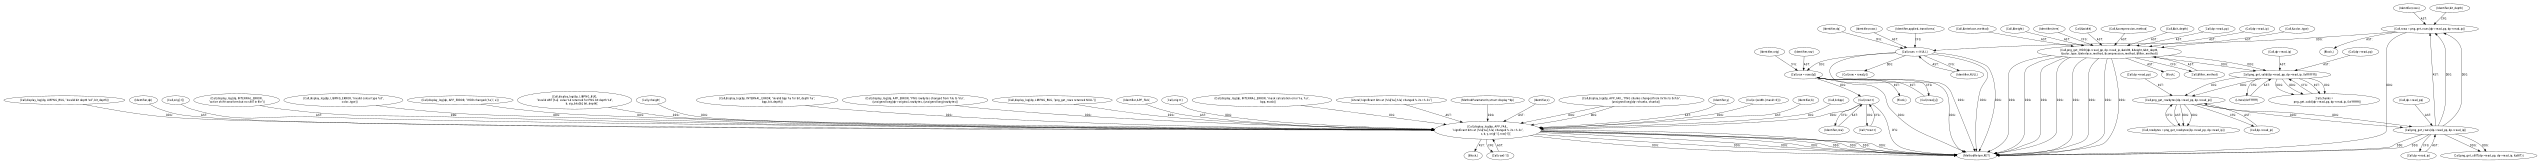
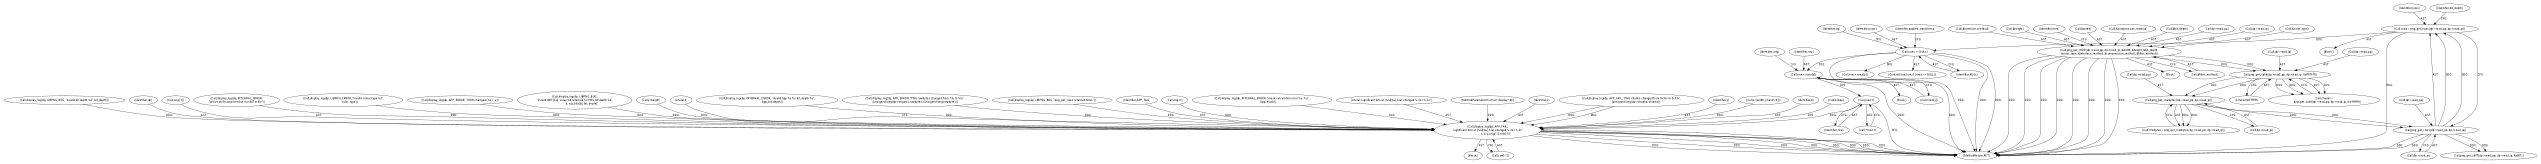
node "(ControlStructure,if (rows == NULL))": added
edge "(Call,rows = png_get_rows(dp->read_pp, dp->read_ip))" -> "(Call,png_get_rows(dp->read_pp, dp->read_ip))": added, label "CFG:"
node "(Literal,0)": added
